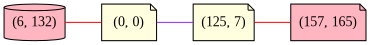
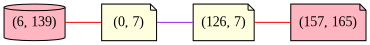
node "(6, 132)": label "(6, 132)" -> "(6, 139)"
node "(0, 0)": label "(0, 0)" -> "(0, 7)"
node "(125, 7)": label "(125, 7)" -> "(126, 7)"
